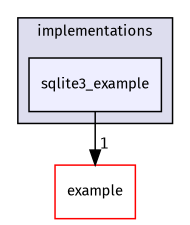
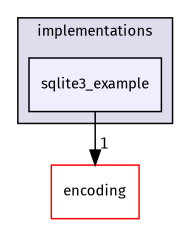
node "example": label "example" -> "encoding"
